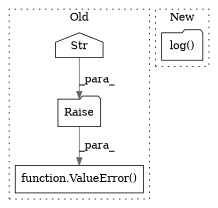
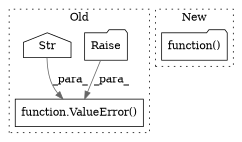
node "log()": label "log()" -> "function()"
edge "Str" -> "Raise": now "Str" -> "function.ValueError()"
